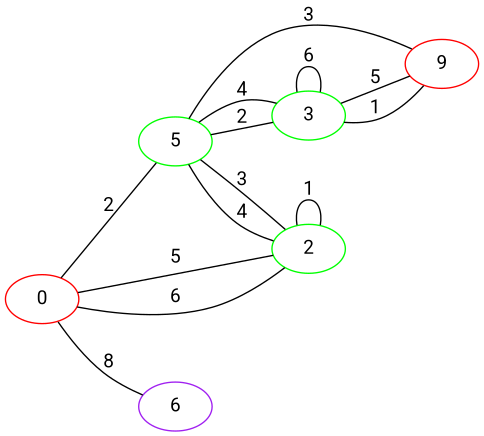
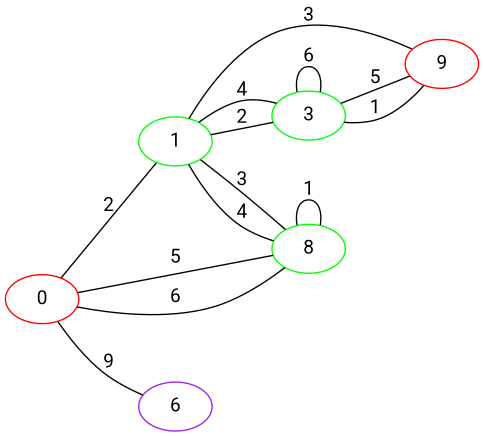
node "5": label "5" -> "1"
node "2": label "2" -> "8"
edge "0" -- "6": label "8" -> "9"
